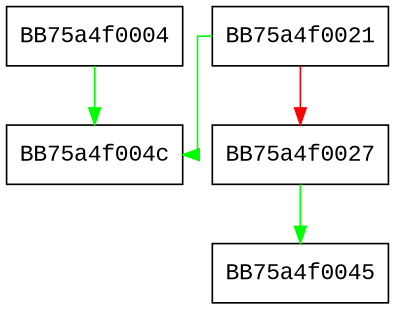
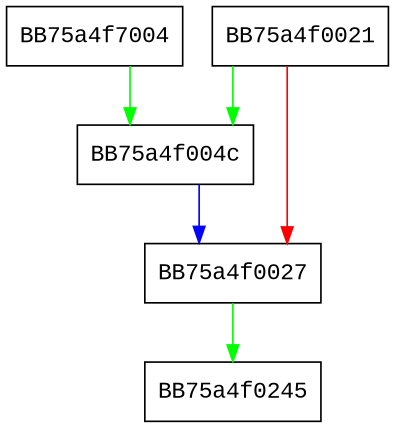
node "BB75a4f0004": label "BB75a4f0004" -> "BB75a4f7004"
edge "BB75a4f004c" -> "BB75a4f0027": added
node "BB75a4f0045": label "BB75a4f0045" -> "BB75a4f0245"
